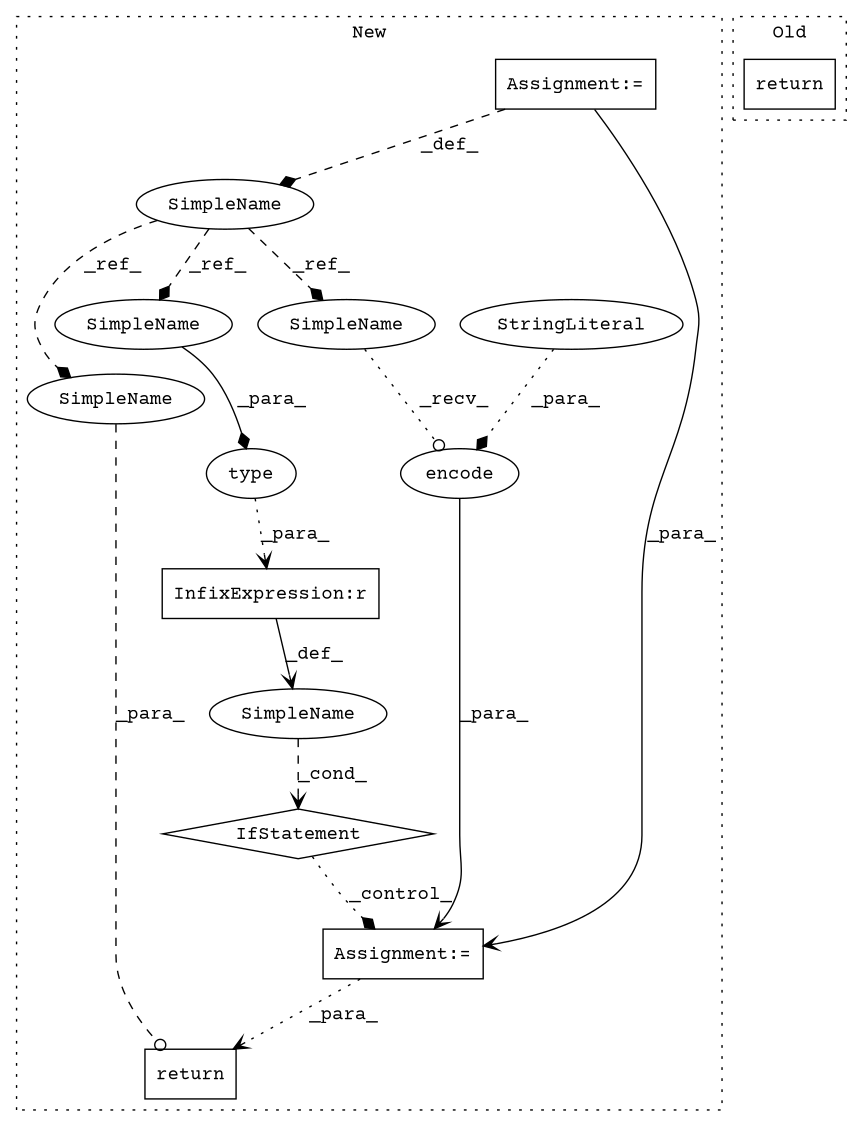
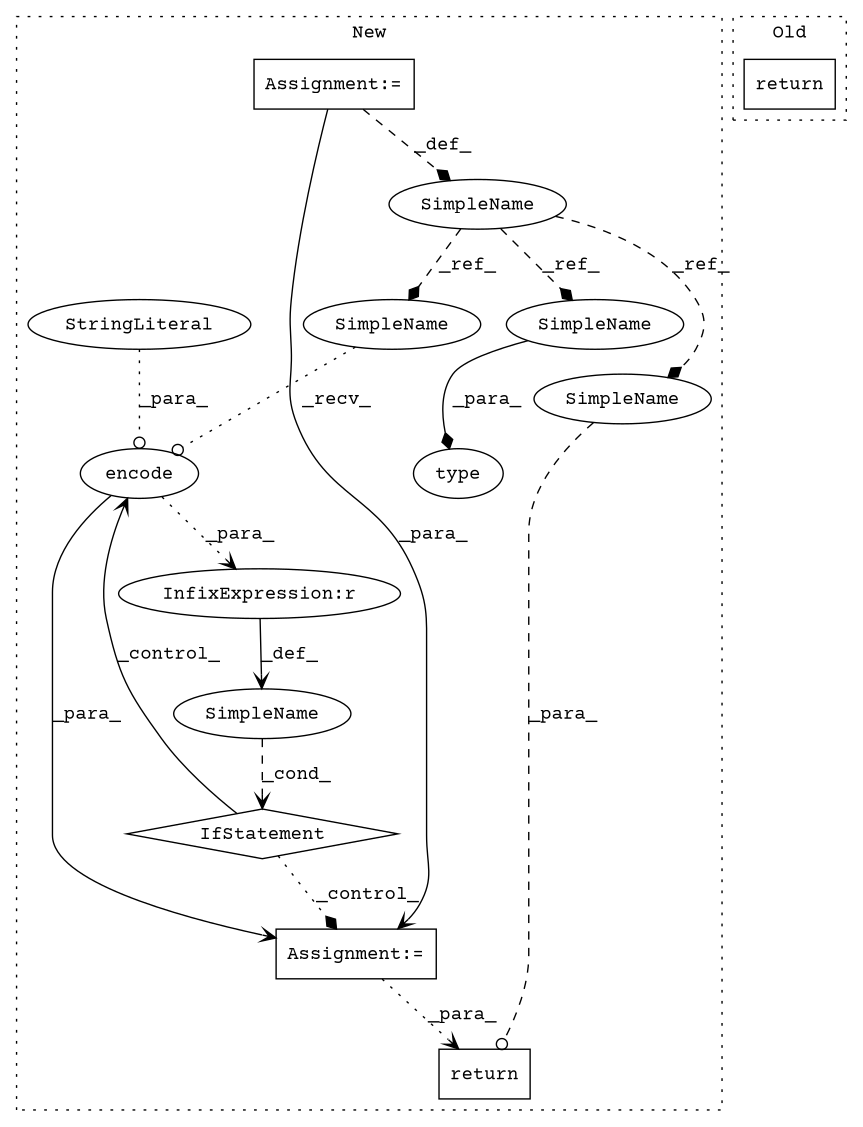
edge "StringLiteral" -> "encode": arrowhead diamond -> odot
edge "type" -> "InfixExpression:r": now "encode" -> "InfixExpression:r"
node "InfixExpression:r": shape box -> ellipse
edge "IfStatement" -> "encode": added, label "_control_"
